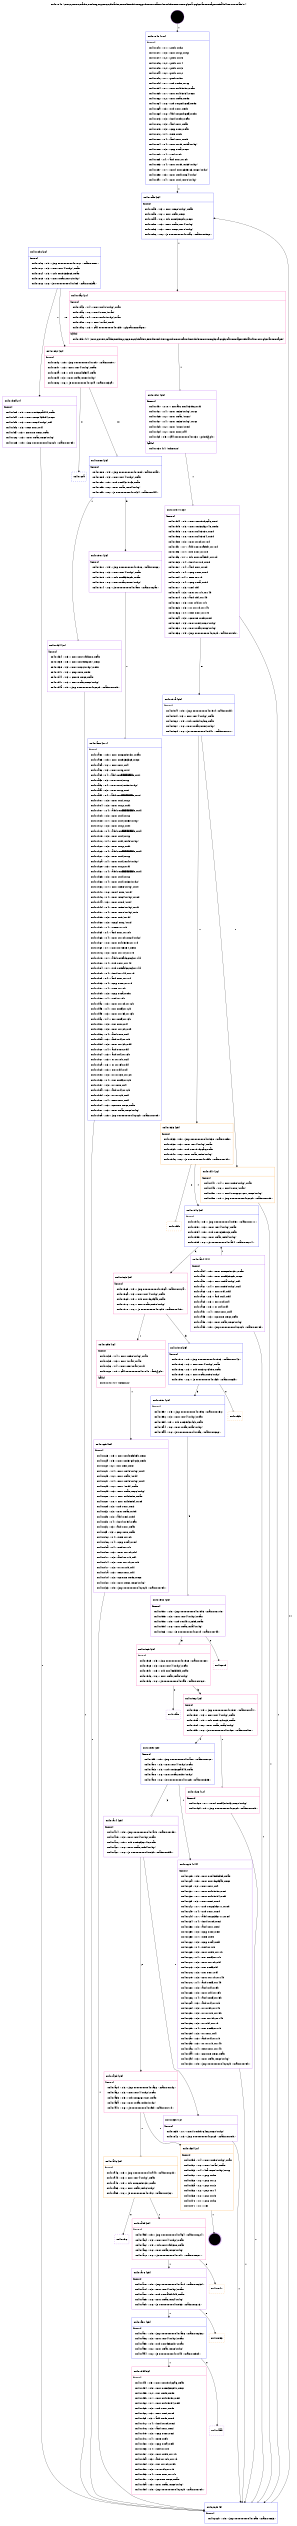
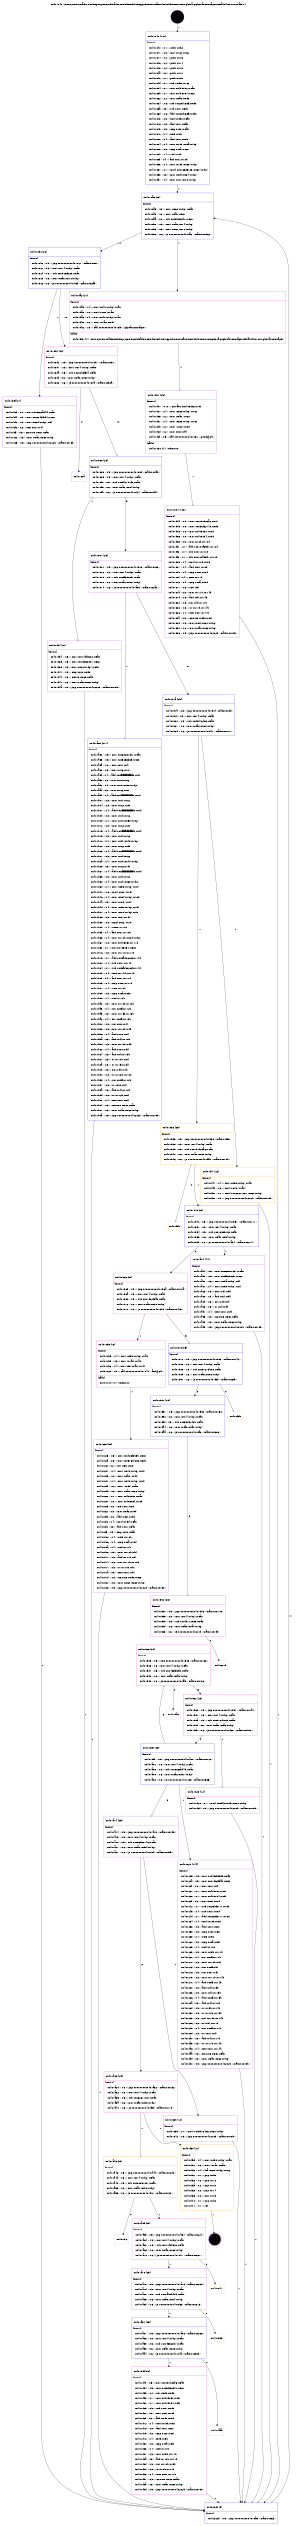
edge "0x4018a5 [23]" -> "0x4018bc [22]": added, label "11"
edge "0x401dd4 [103]" -> "0x40191a [25]": now "0x401901 [25]" -> "0x40191a [25]"
edge "0x401ab4 [44]" -> "0x40194c [25]": reversed
edge "0x4019b0 [25]" -> "0x4019c9 [25]": now "0x4019fb [25]" -> "0x4019c9 [25]"
edge "0x401d4f [83]" -> "0x40202b [5]": added, label "1"
